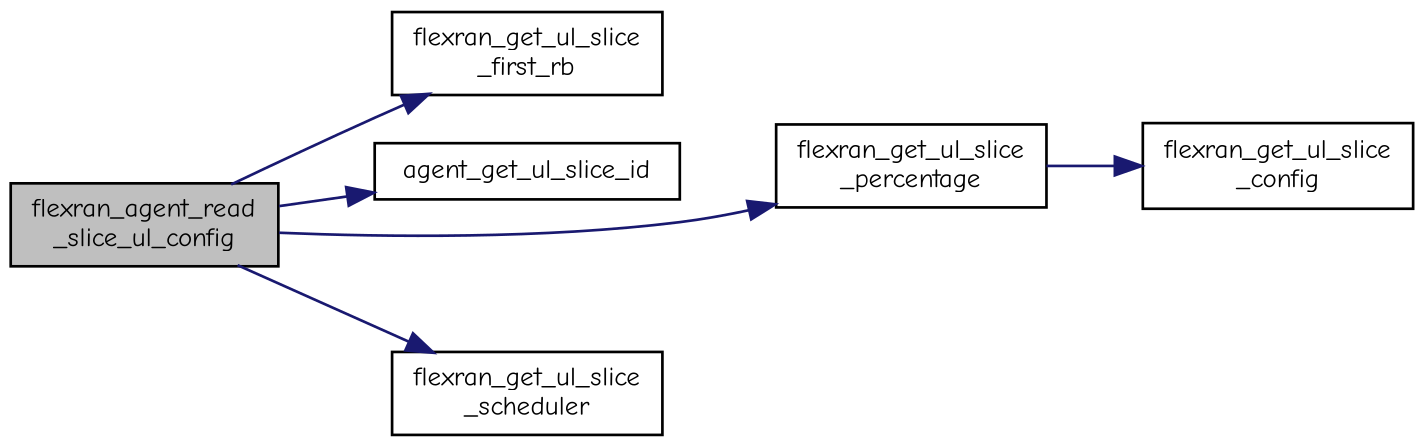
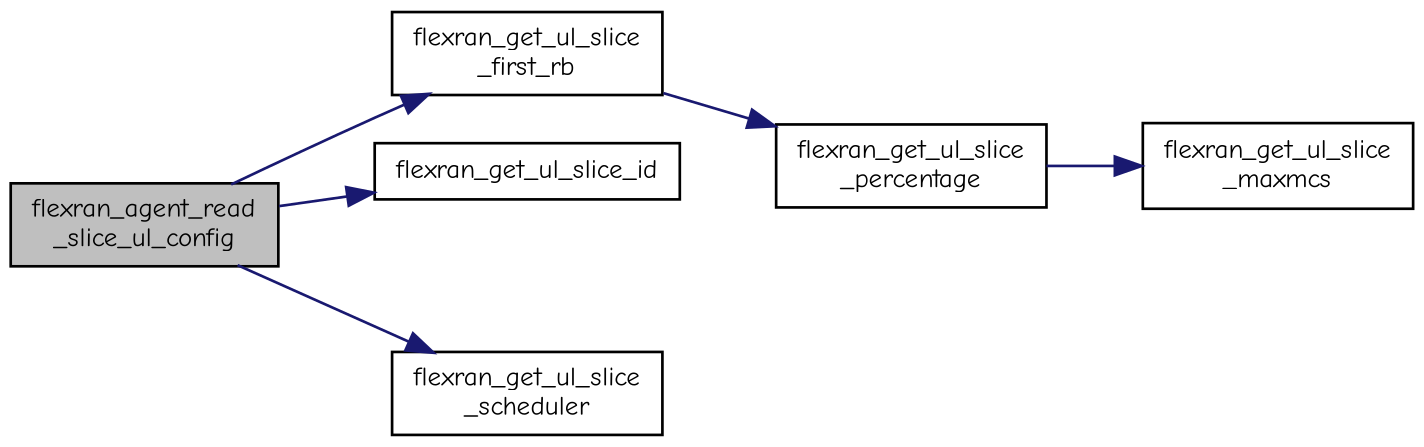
node "flexran_get_ul_slice _config": label "flexran_get_ul_slice _config" -> "flexran_get_ul_slice _maxmcs"
node "agent_get_ul_slice_id": label "agent_get_ul_slice_id" -> "flexran_get_ul_slice_id"
edge "flexran_agent_read _slice_ul_config" -> "flexran_get_ul_slice _percentage": now "flexran_get_ul_slice _first_rb" -> "flexran_get_ul_slice _percentage"
